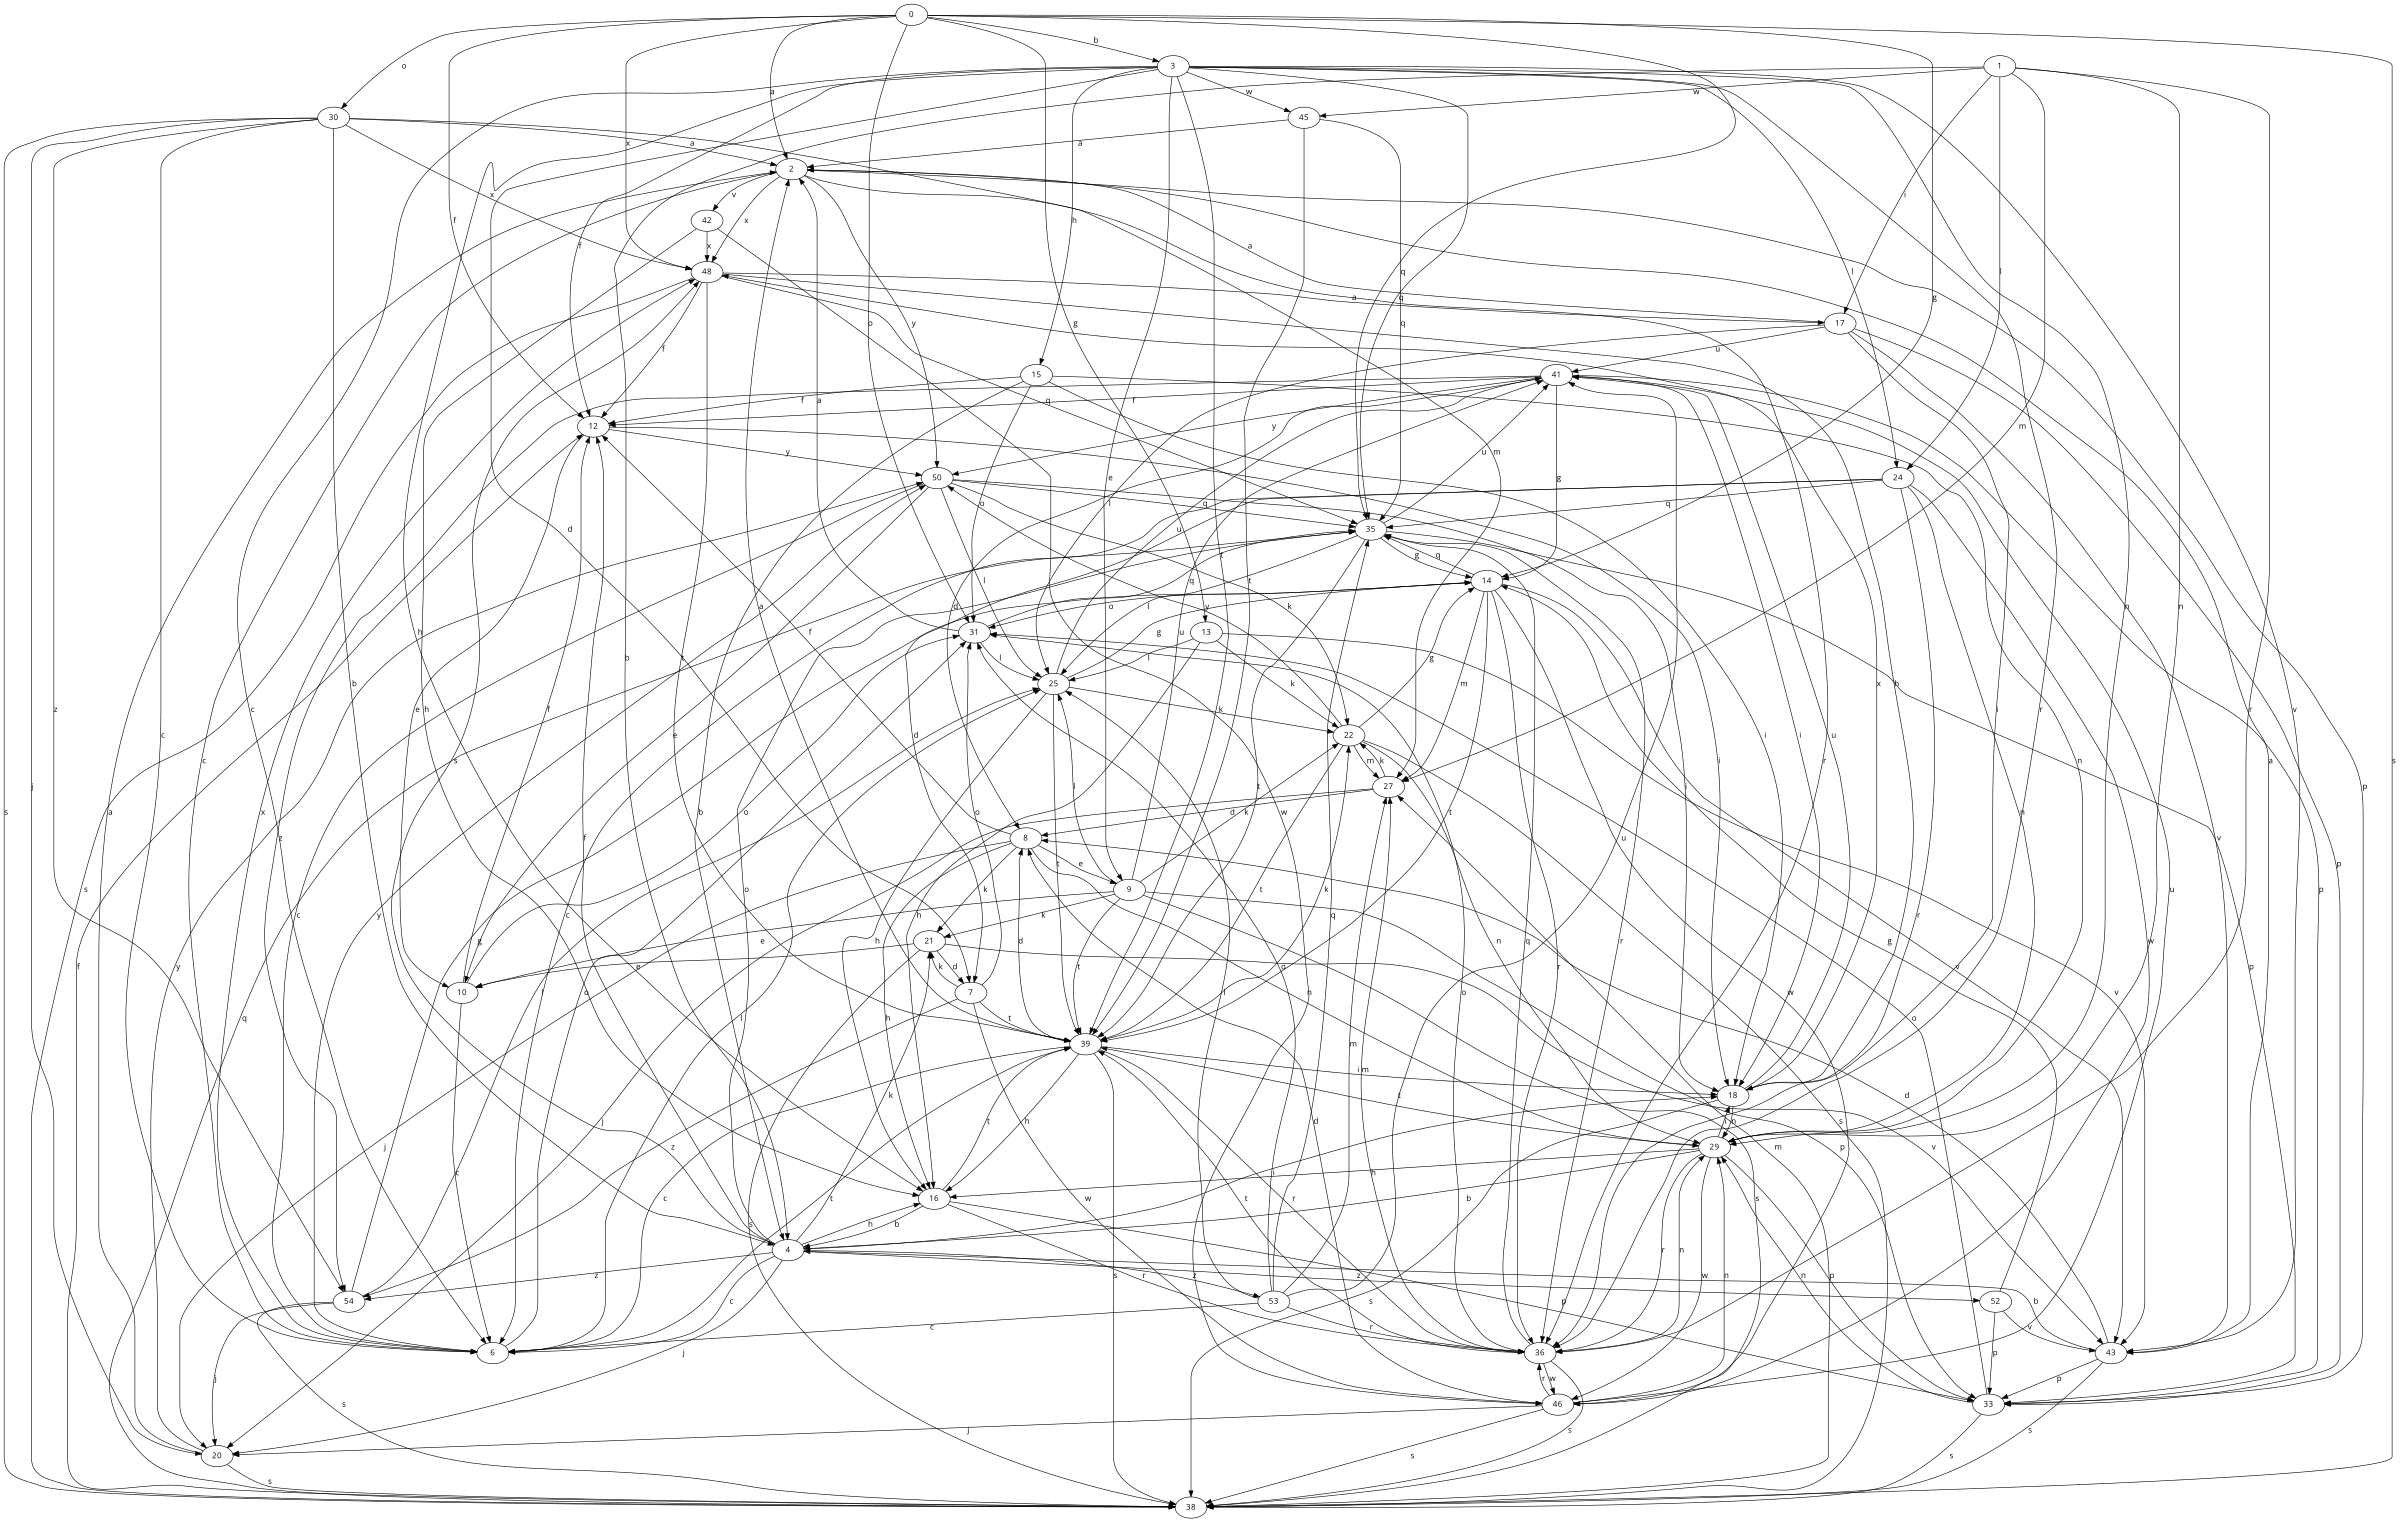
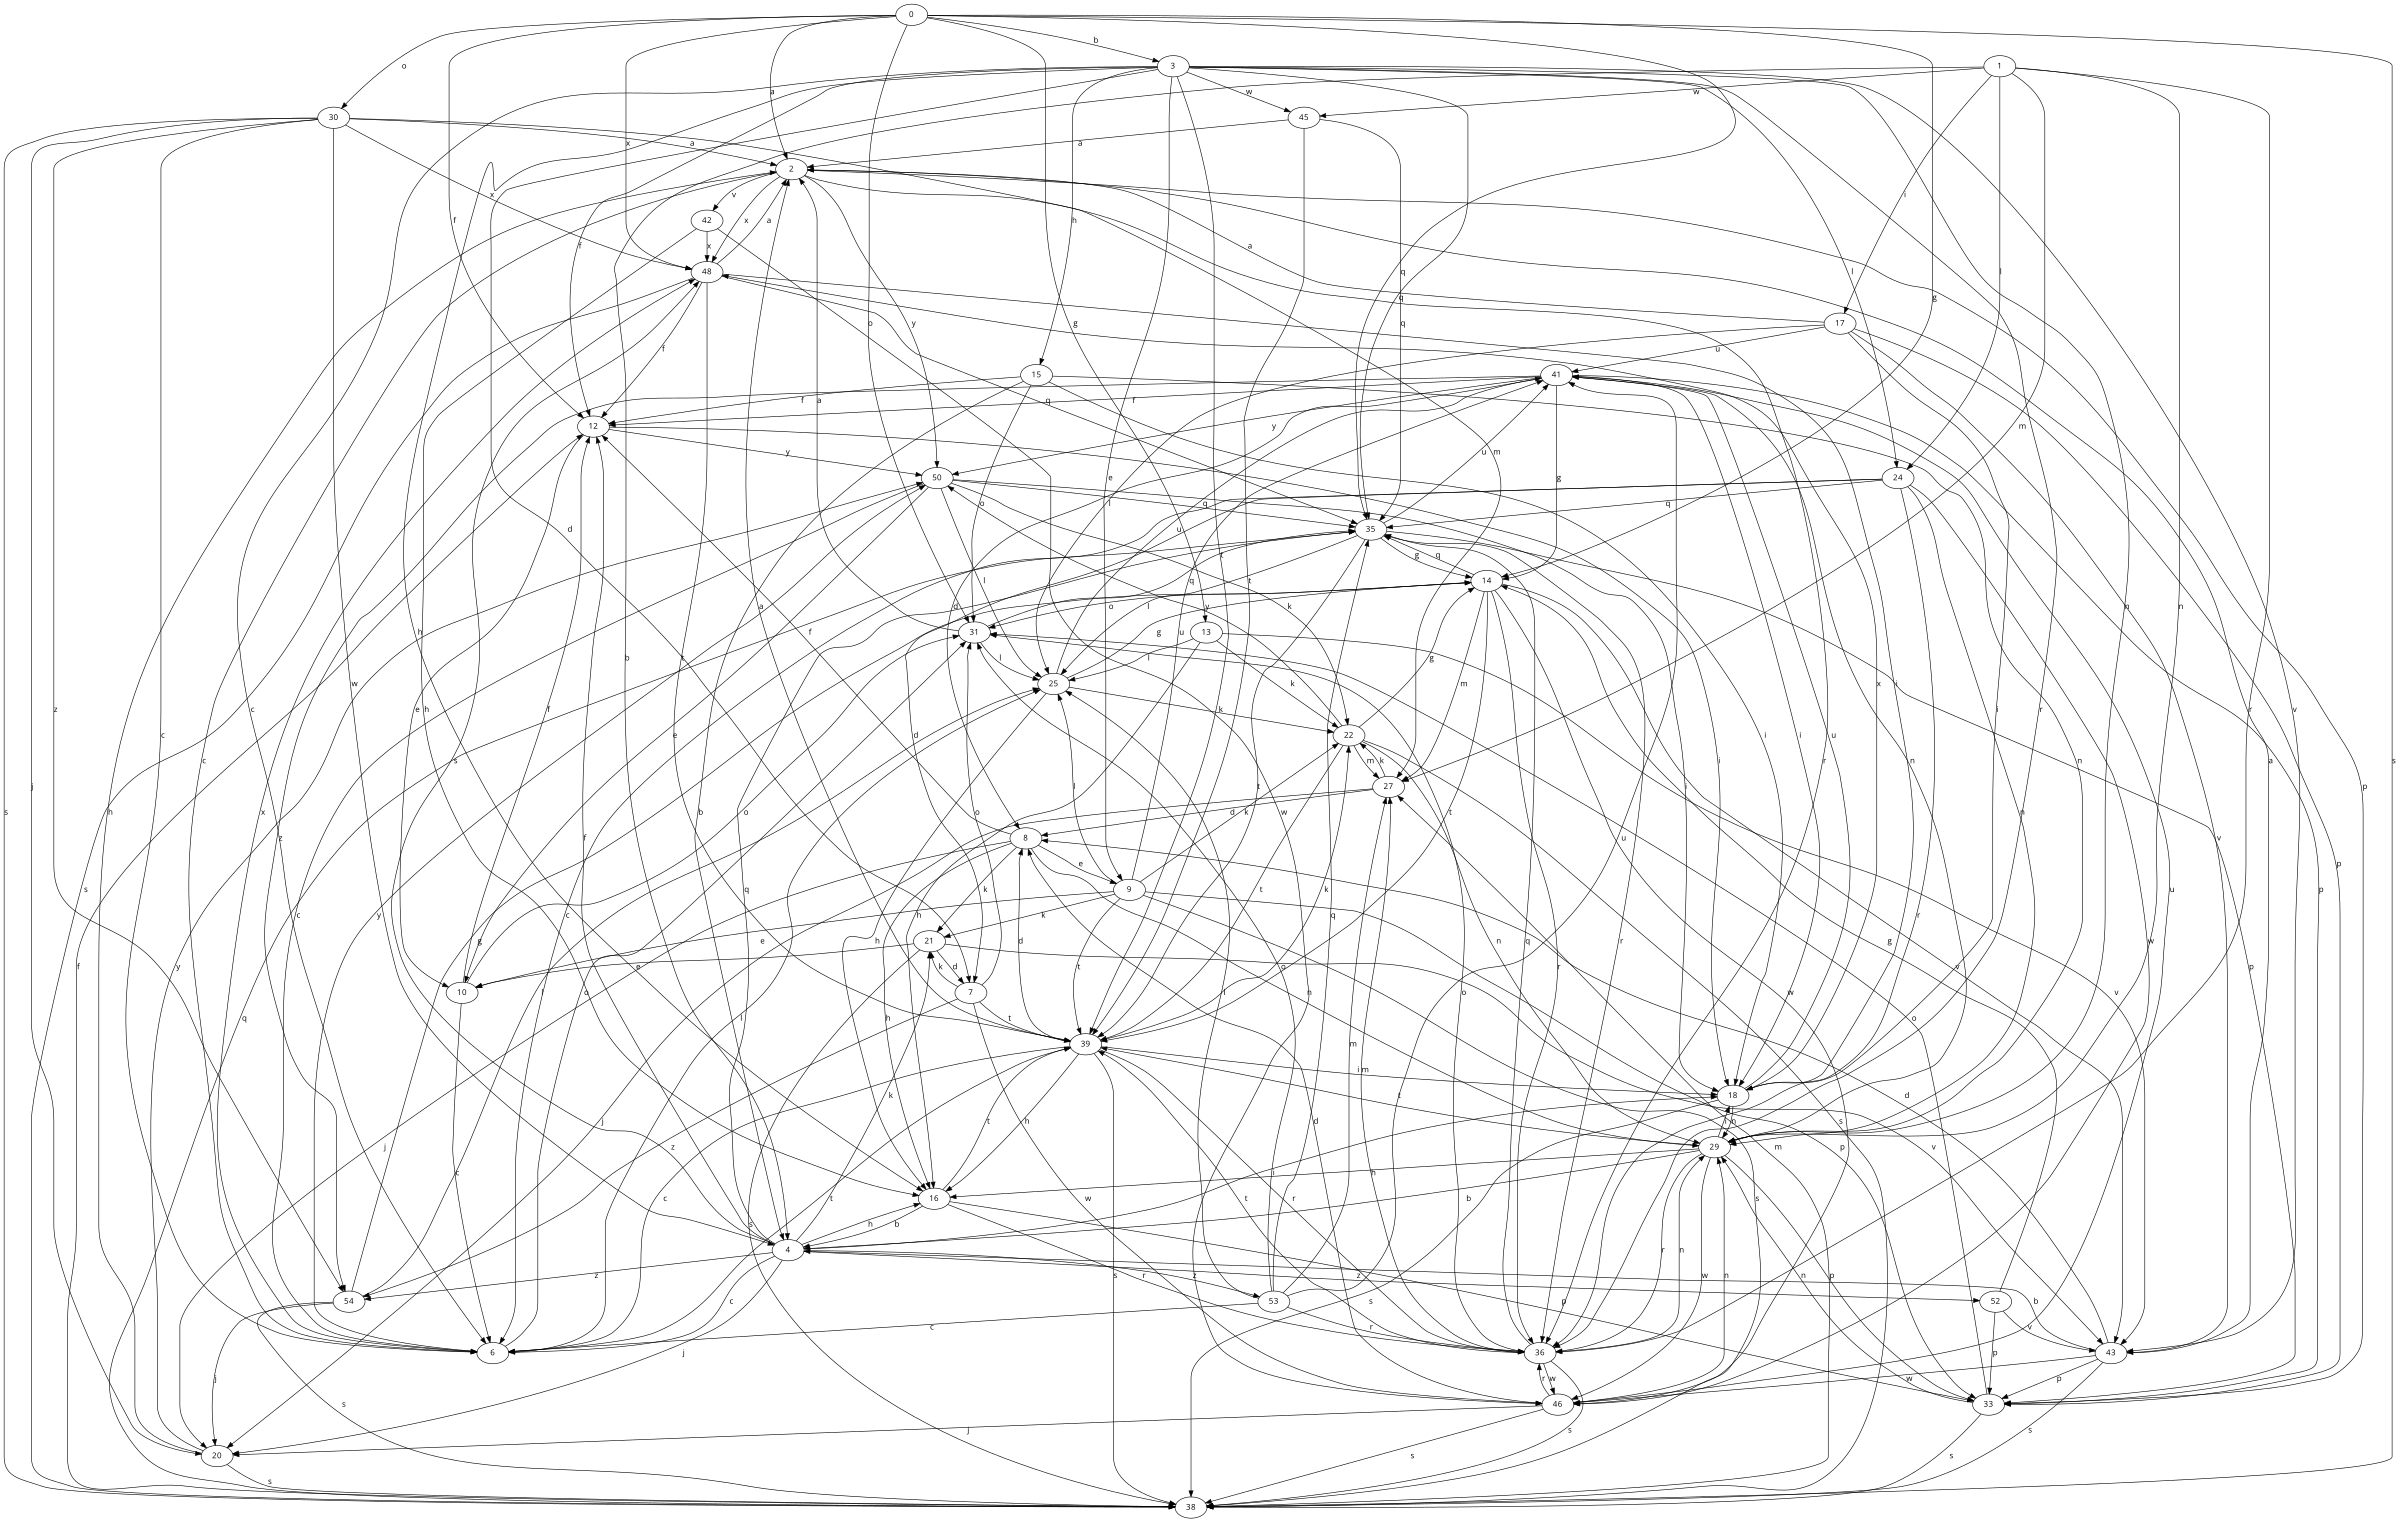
edge "48" -> "17": now "48" -> "2"
edge "30" -> "4": label "b" -> "w"
edge "48" -> "18": label "h" -> "i"
edge "41" -> "29": added, label "n"
edge "20" -> "2": label "a" -> "h"
edge "25" -> "39": removed, label "t"
edge "4" -> "35": label "o" -> "q"
edge "43" -> "46": added, label "w"
